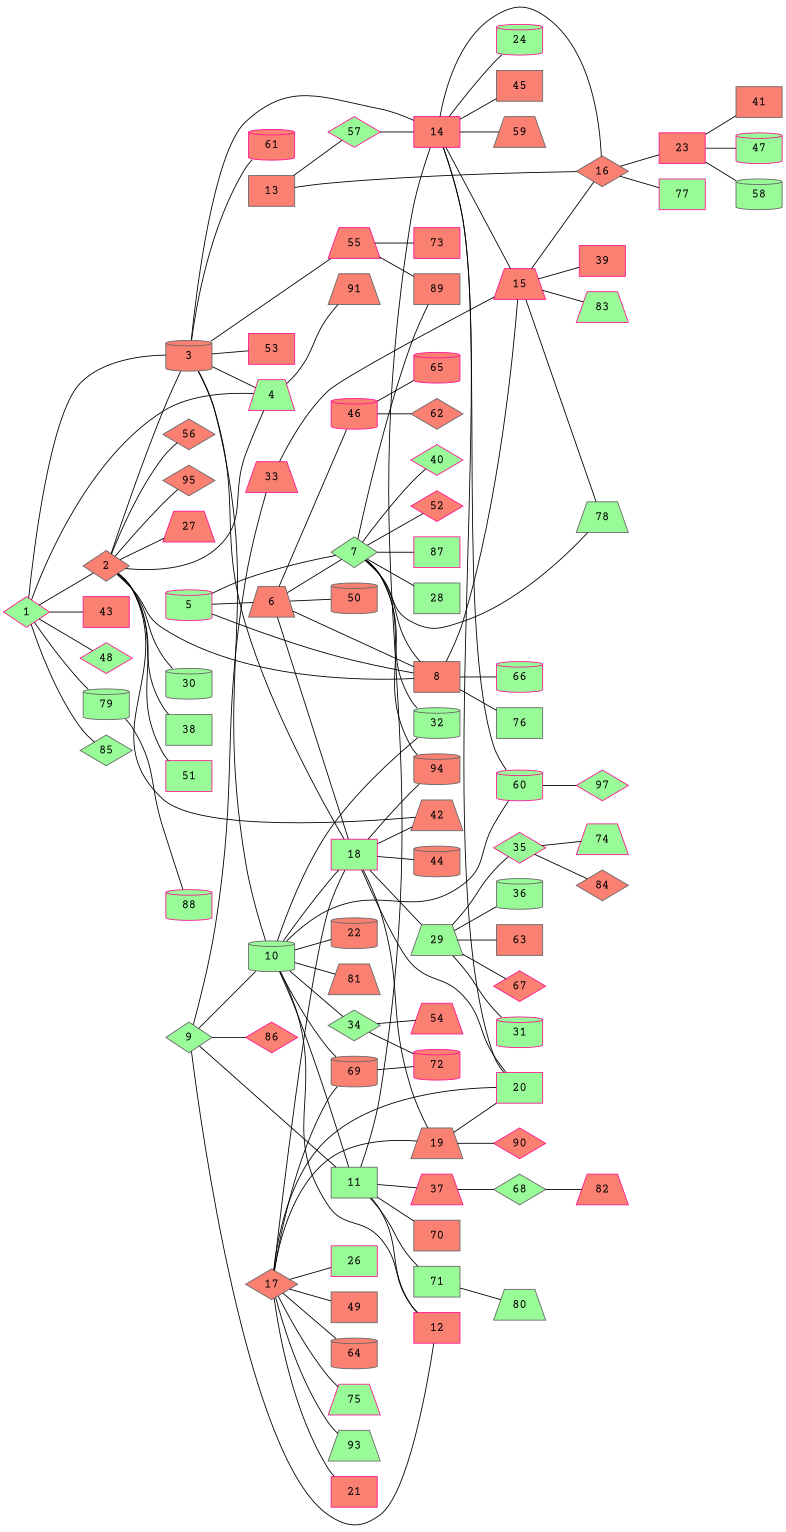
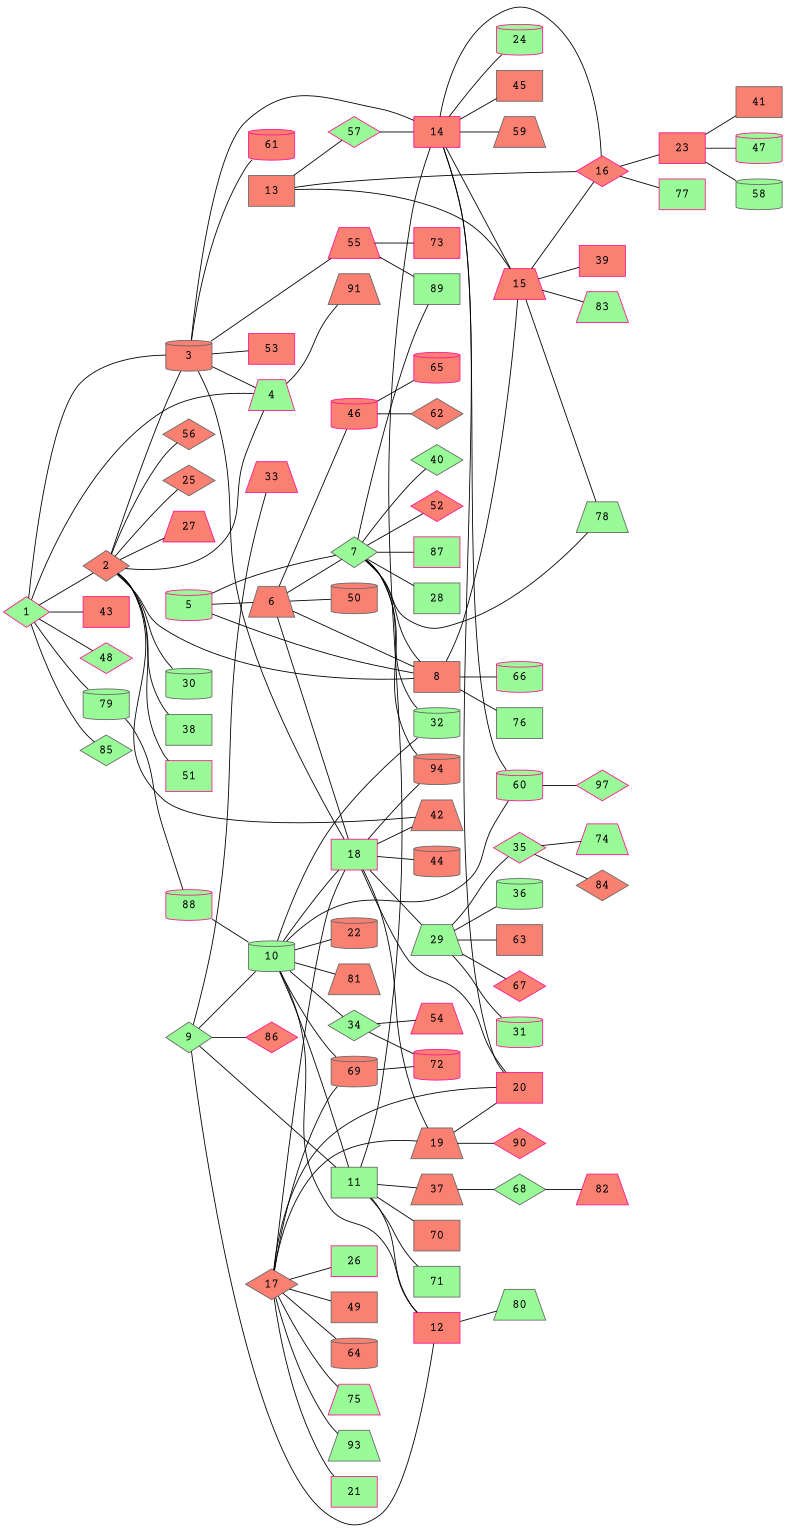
node "16": color gray40 -> deeppink
node "89": fillcolor salmon -> palegreen
edge "15" -- "33": now "15" -- "13"
node "40": color deeppink -> gray40
node "95": label "95" -> "25"
edge "3" -- "10": now "88" -- "10"
node "20": fillcolor palegreen -> salmon
node "37": color deeppink -> gray40
edge "71" -- "80": now "12" -- "80"
node "21": fillcolor salmon -> palegreen
